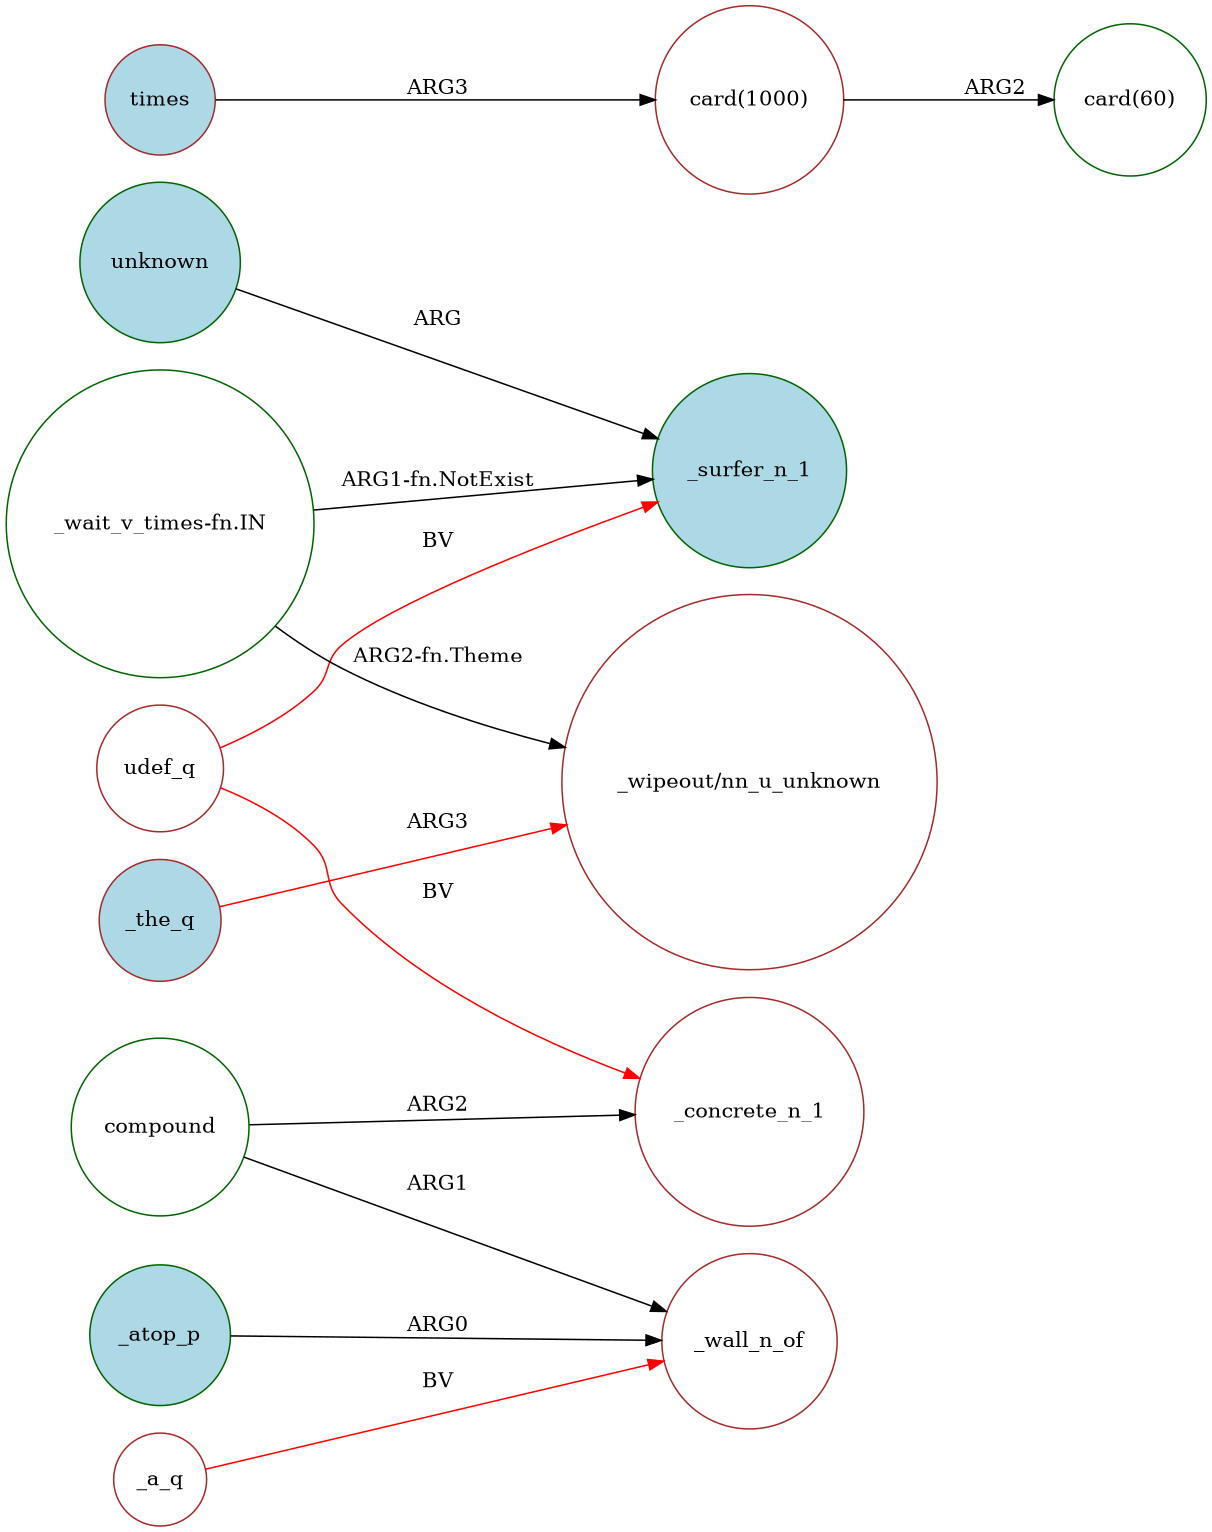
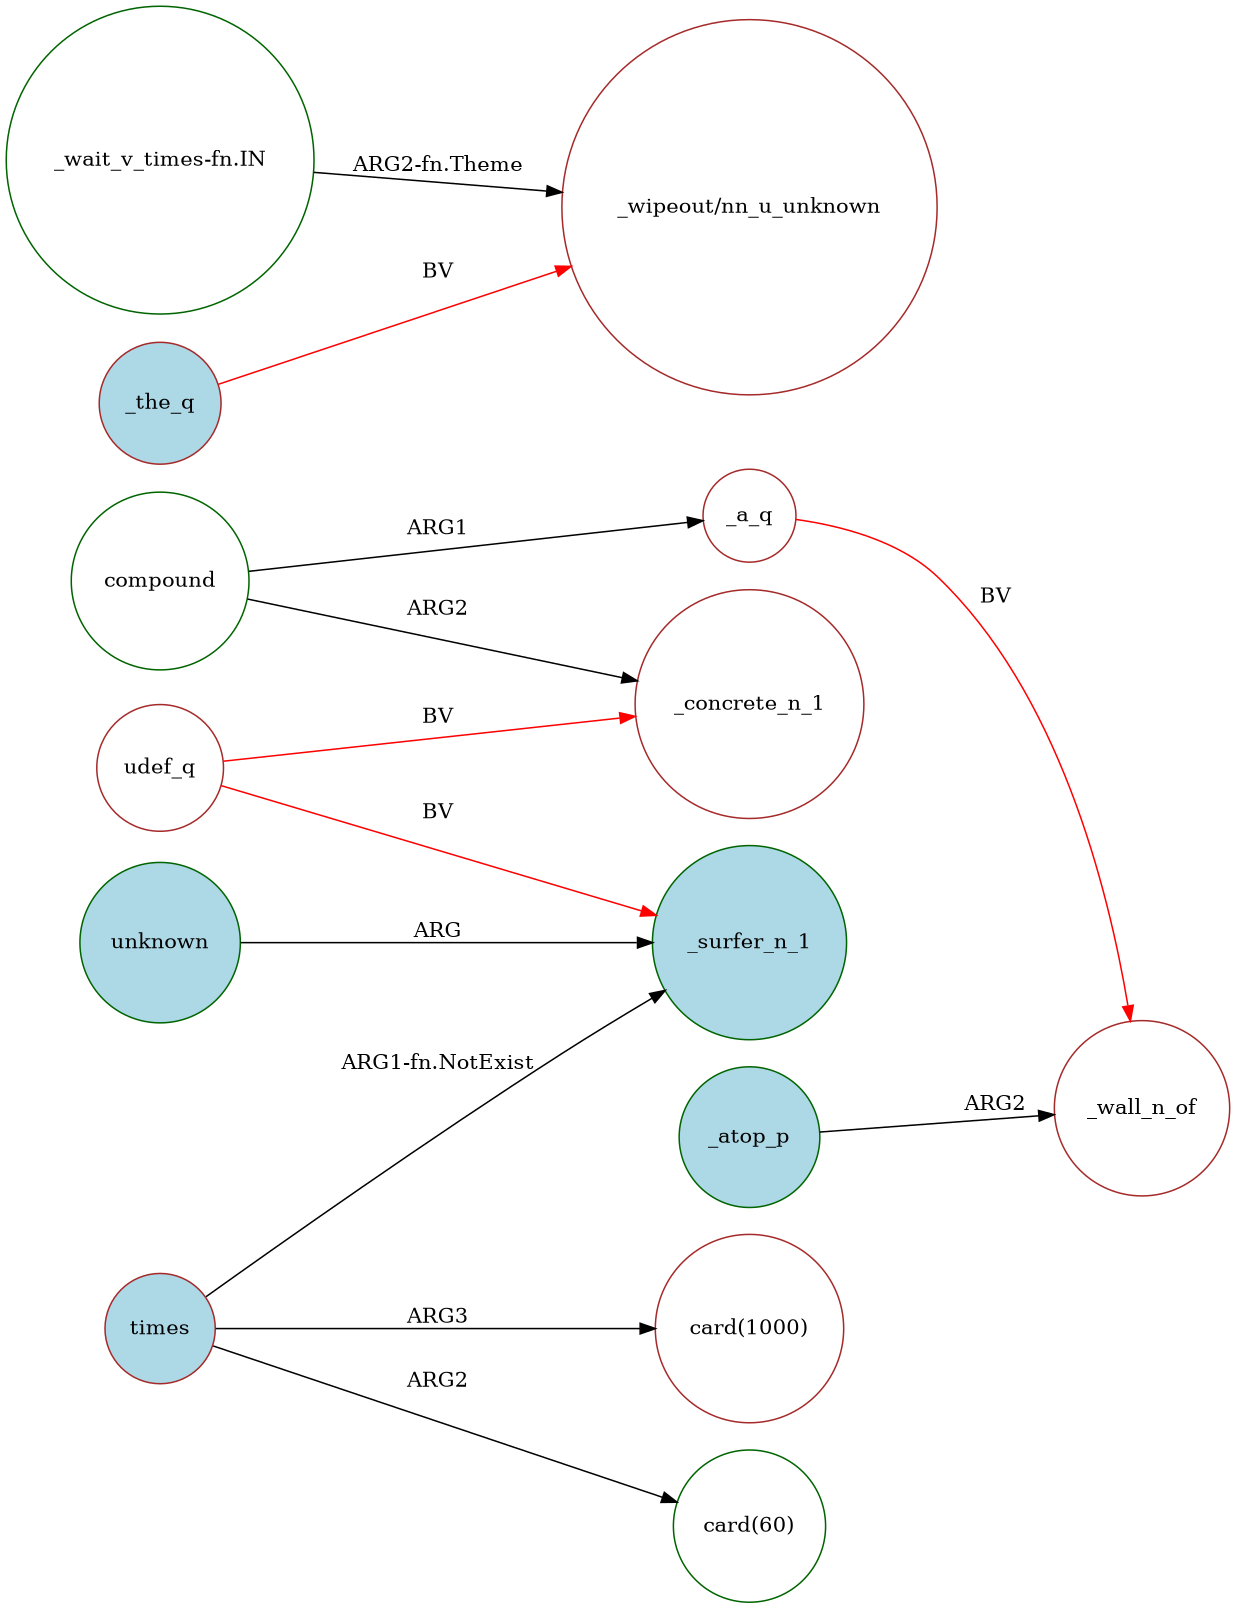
edge "card(1000)" -> "card(60)": now "times" -> "card(60)"
edge "_wait_v_times-fn.IN" -> "_surfer_n_1": now "times" -> "_surfer_n_1"
edge "_the_q" -> "_wipeout/nn_u_unknown": label "ARG3" -> "BV"
edge "compound" -> "_wall_n_of": now "compound" -> "_a_q"
edge "_atop_p" -> "_wall_n_of": label "ARG0" -> "ARG2"
